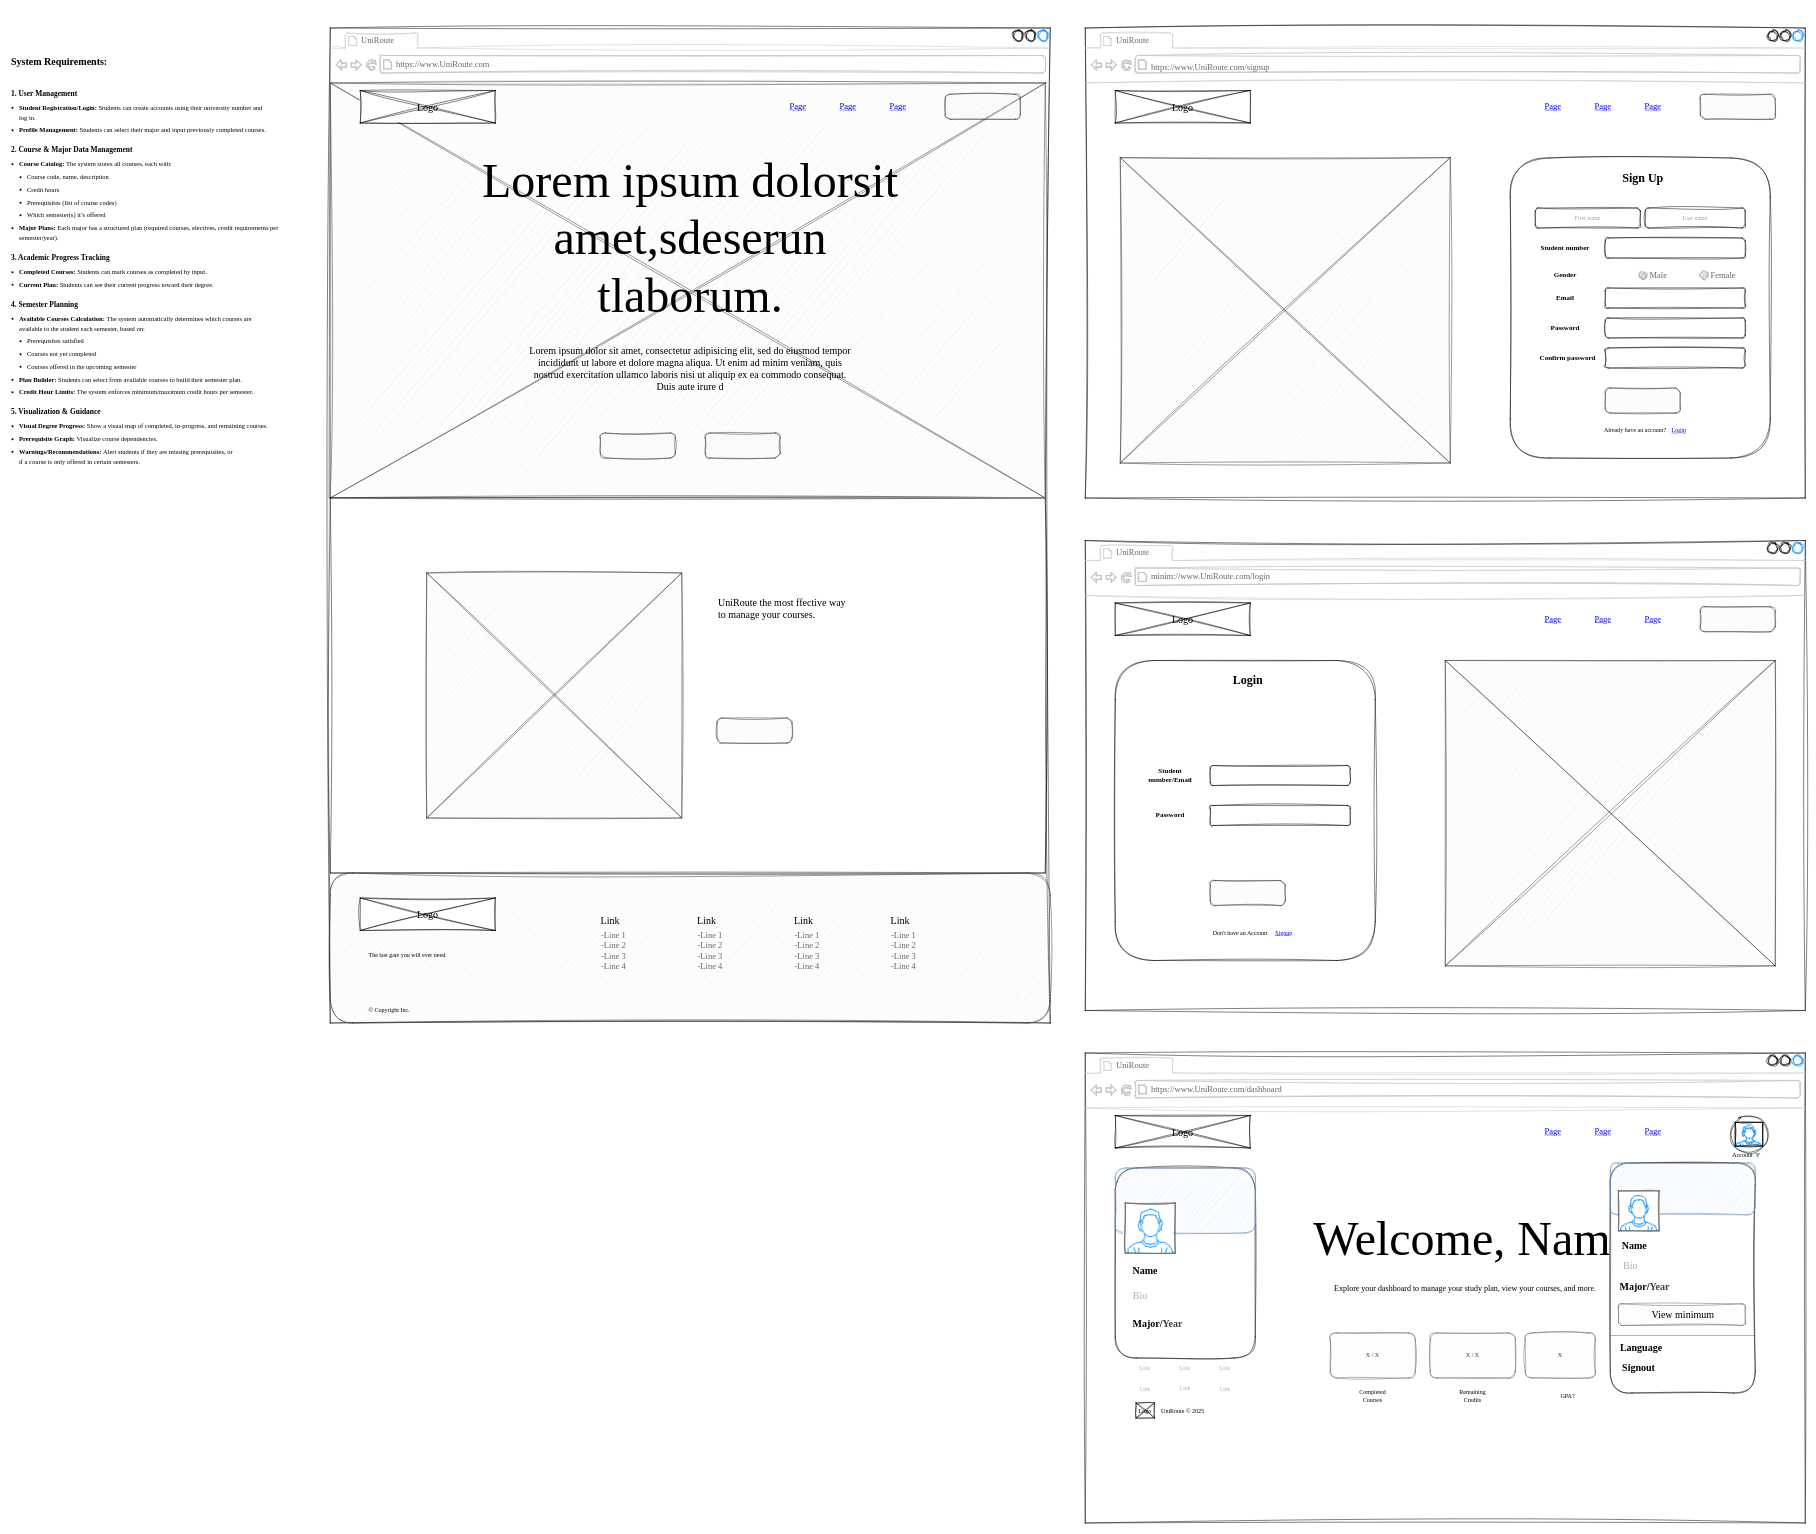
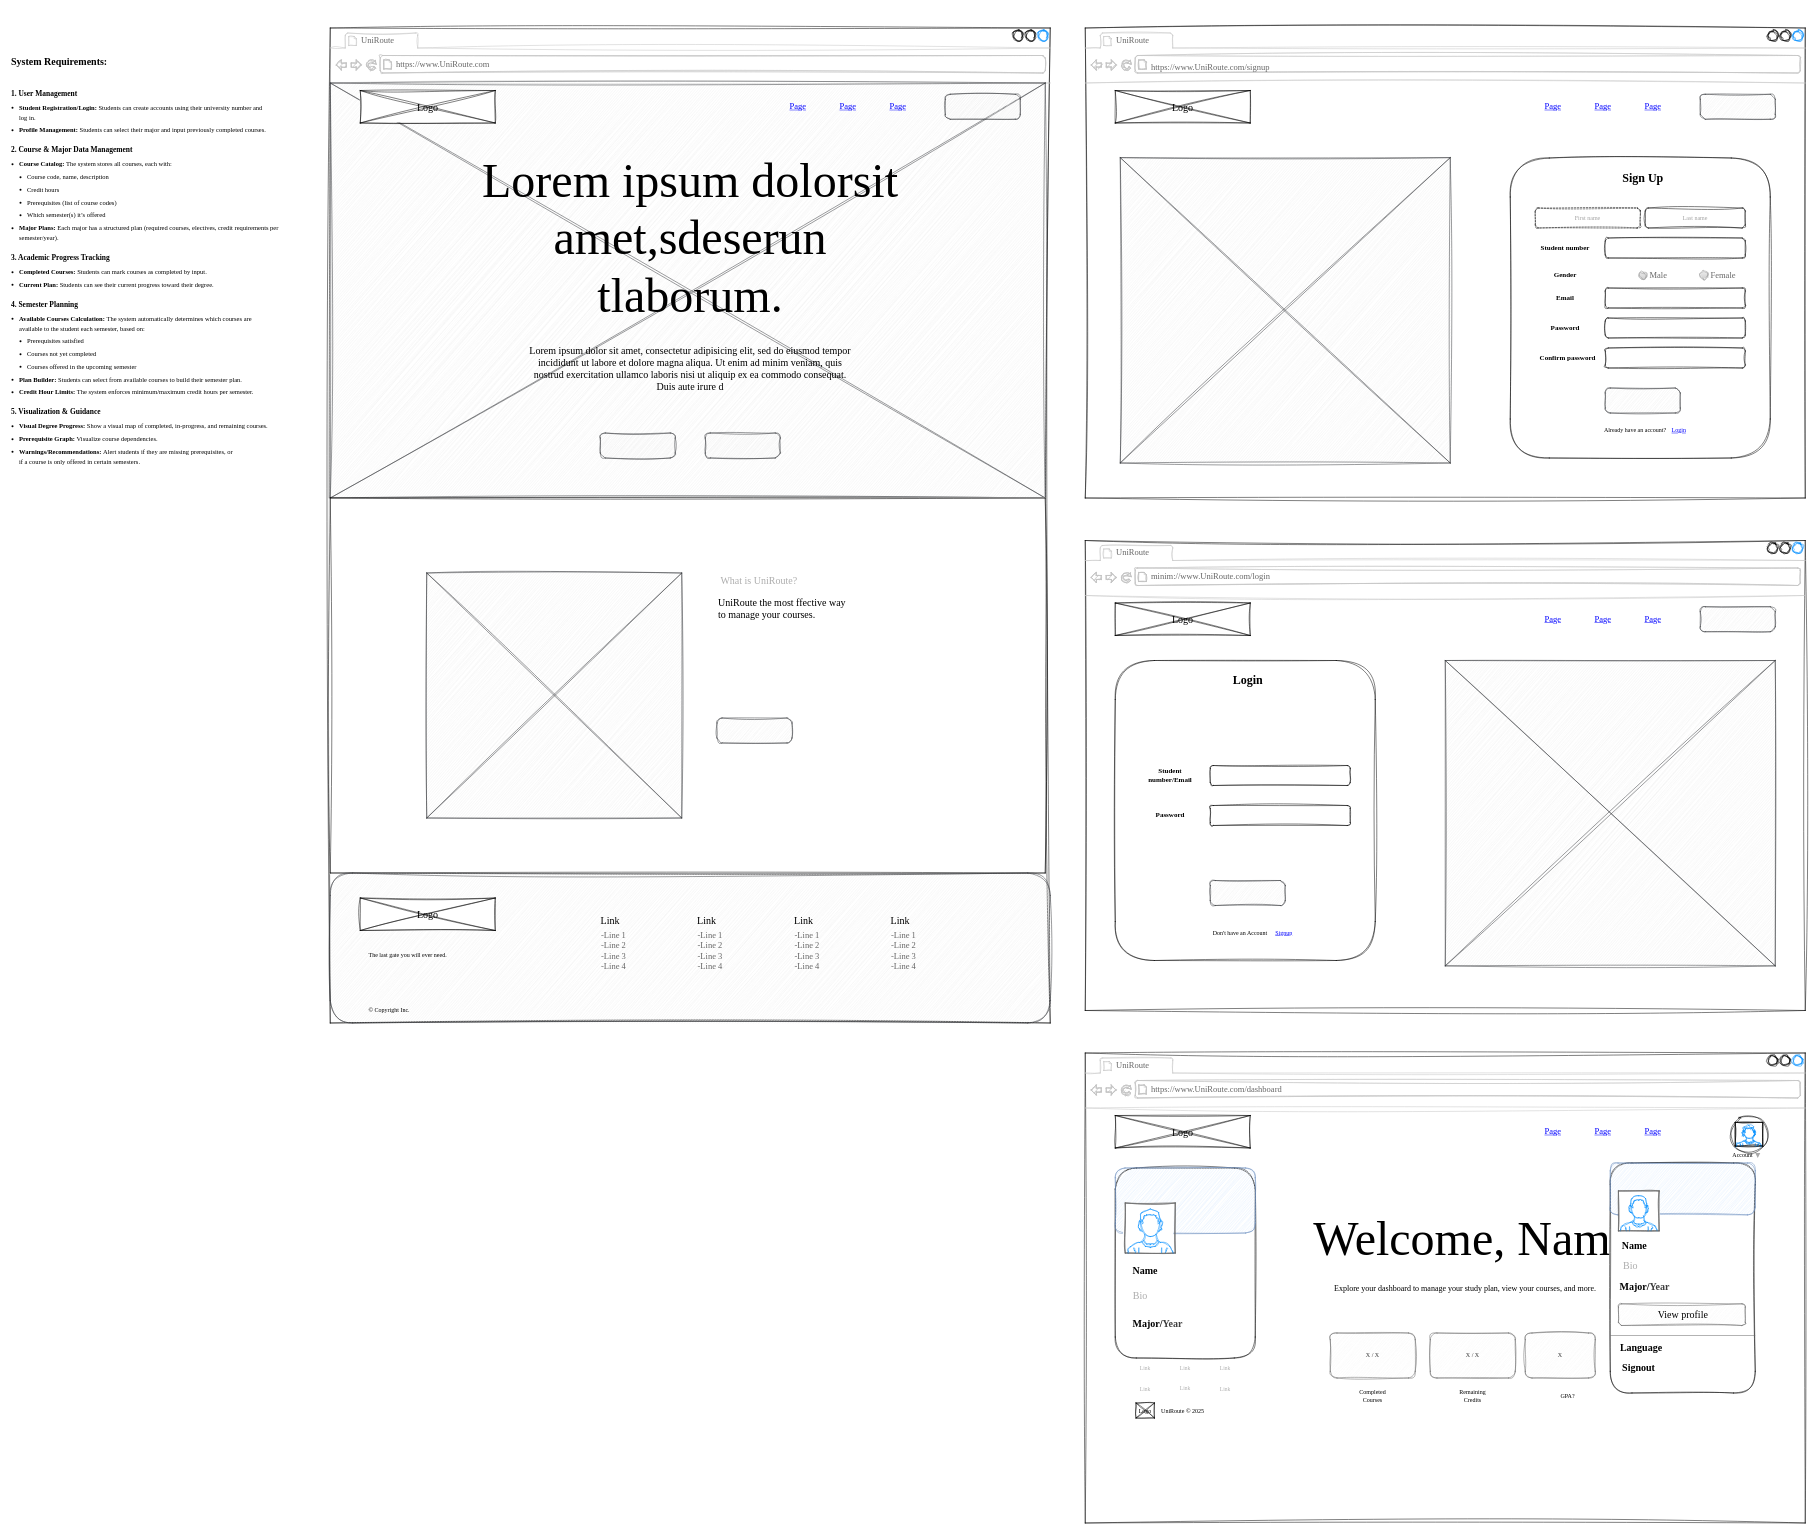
node "First name": style solid -> dashed
node "What is UniRoute?": added
node "View minimum": label "View minimum" -> "View profile"
